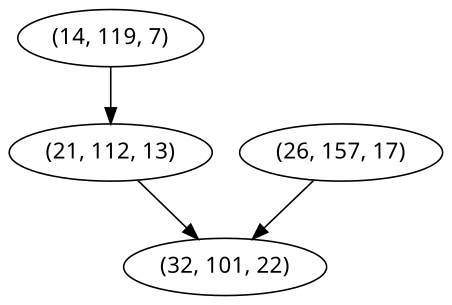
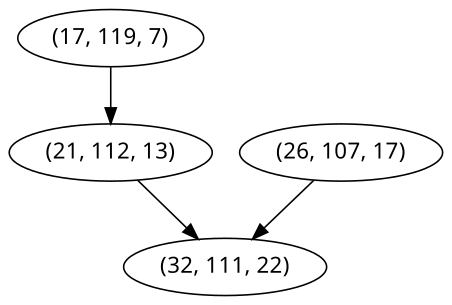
node "(14, 119, 7)": label "(14, 119, 7)" -> "(17, 119, 7)"
node "(26, 157, 17)": label "(26, 157, 17)" -> "(26, 107, 17)"
node "(32, 101, 22)": label "(32, 101, 22)" -> "(32, 111, 22)"
